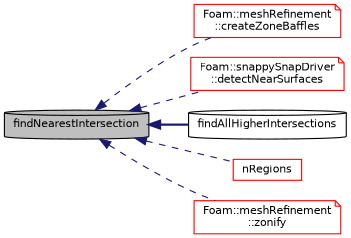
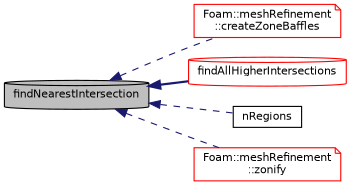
node "Foam::snappySnapDriver ::detectNearSurfaces": removed
node "findAllHigherIntersections": color black -> red
node "nRegions": color red -> black
